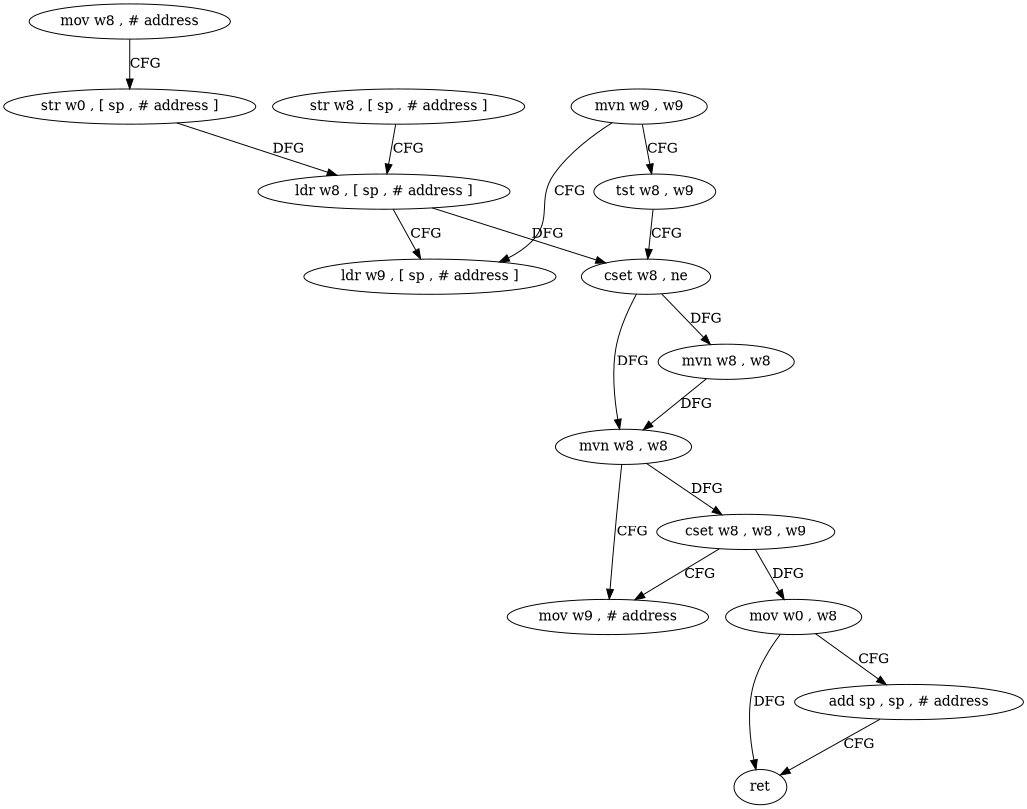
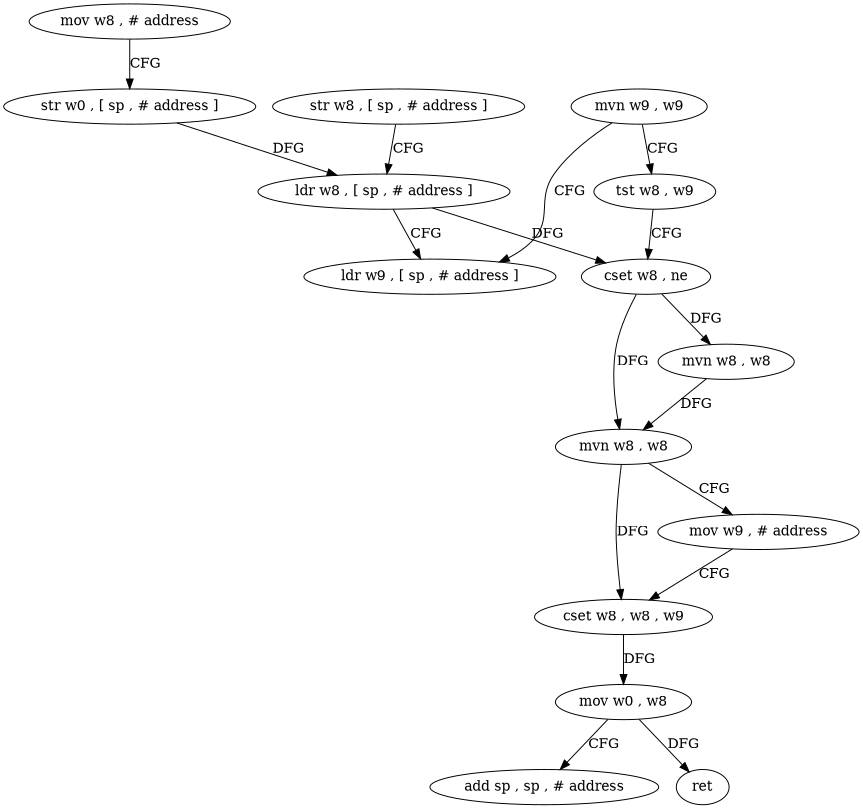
edge "cset w8 , w8 , w9" -> "mov w9 , # address": reversed
edge "add sp , sp , # address" -> "ret": removed, label "CFG"
